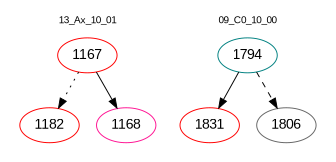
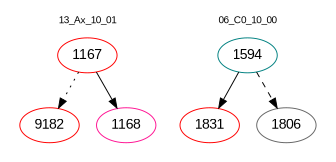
cluster "09_C0_10_00": label "09_C0_10_00" -> "06_C0_10_00"
node "1794": label "1794" -> "1594"
node "1182": label "1182" -> "9182"
